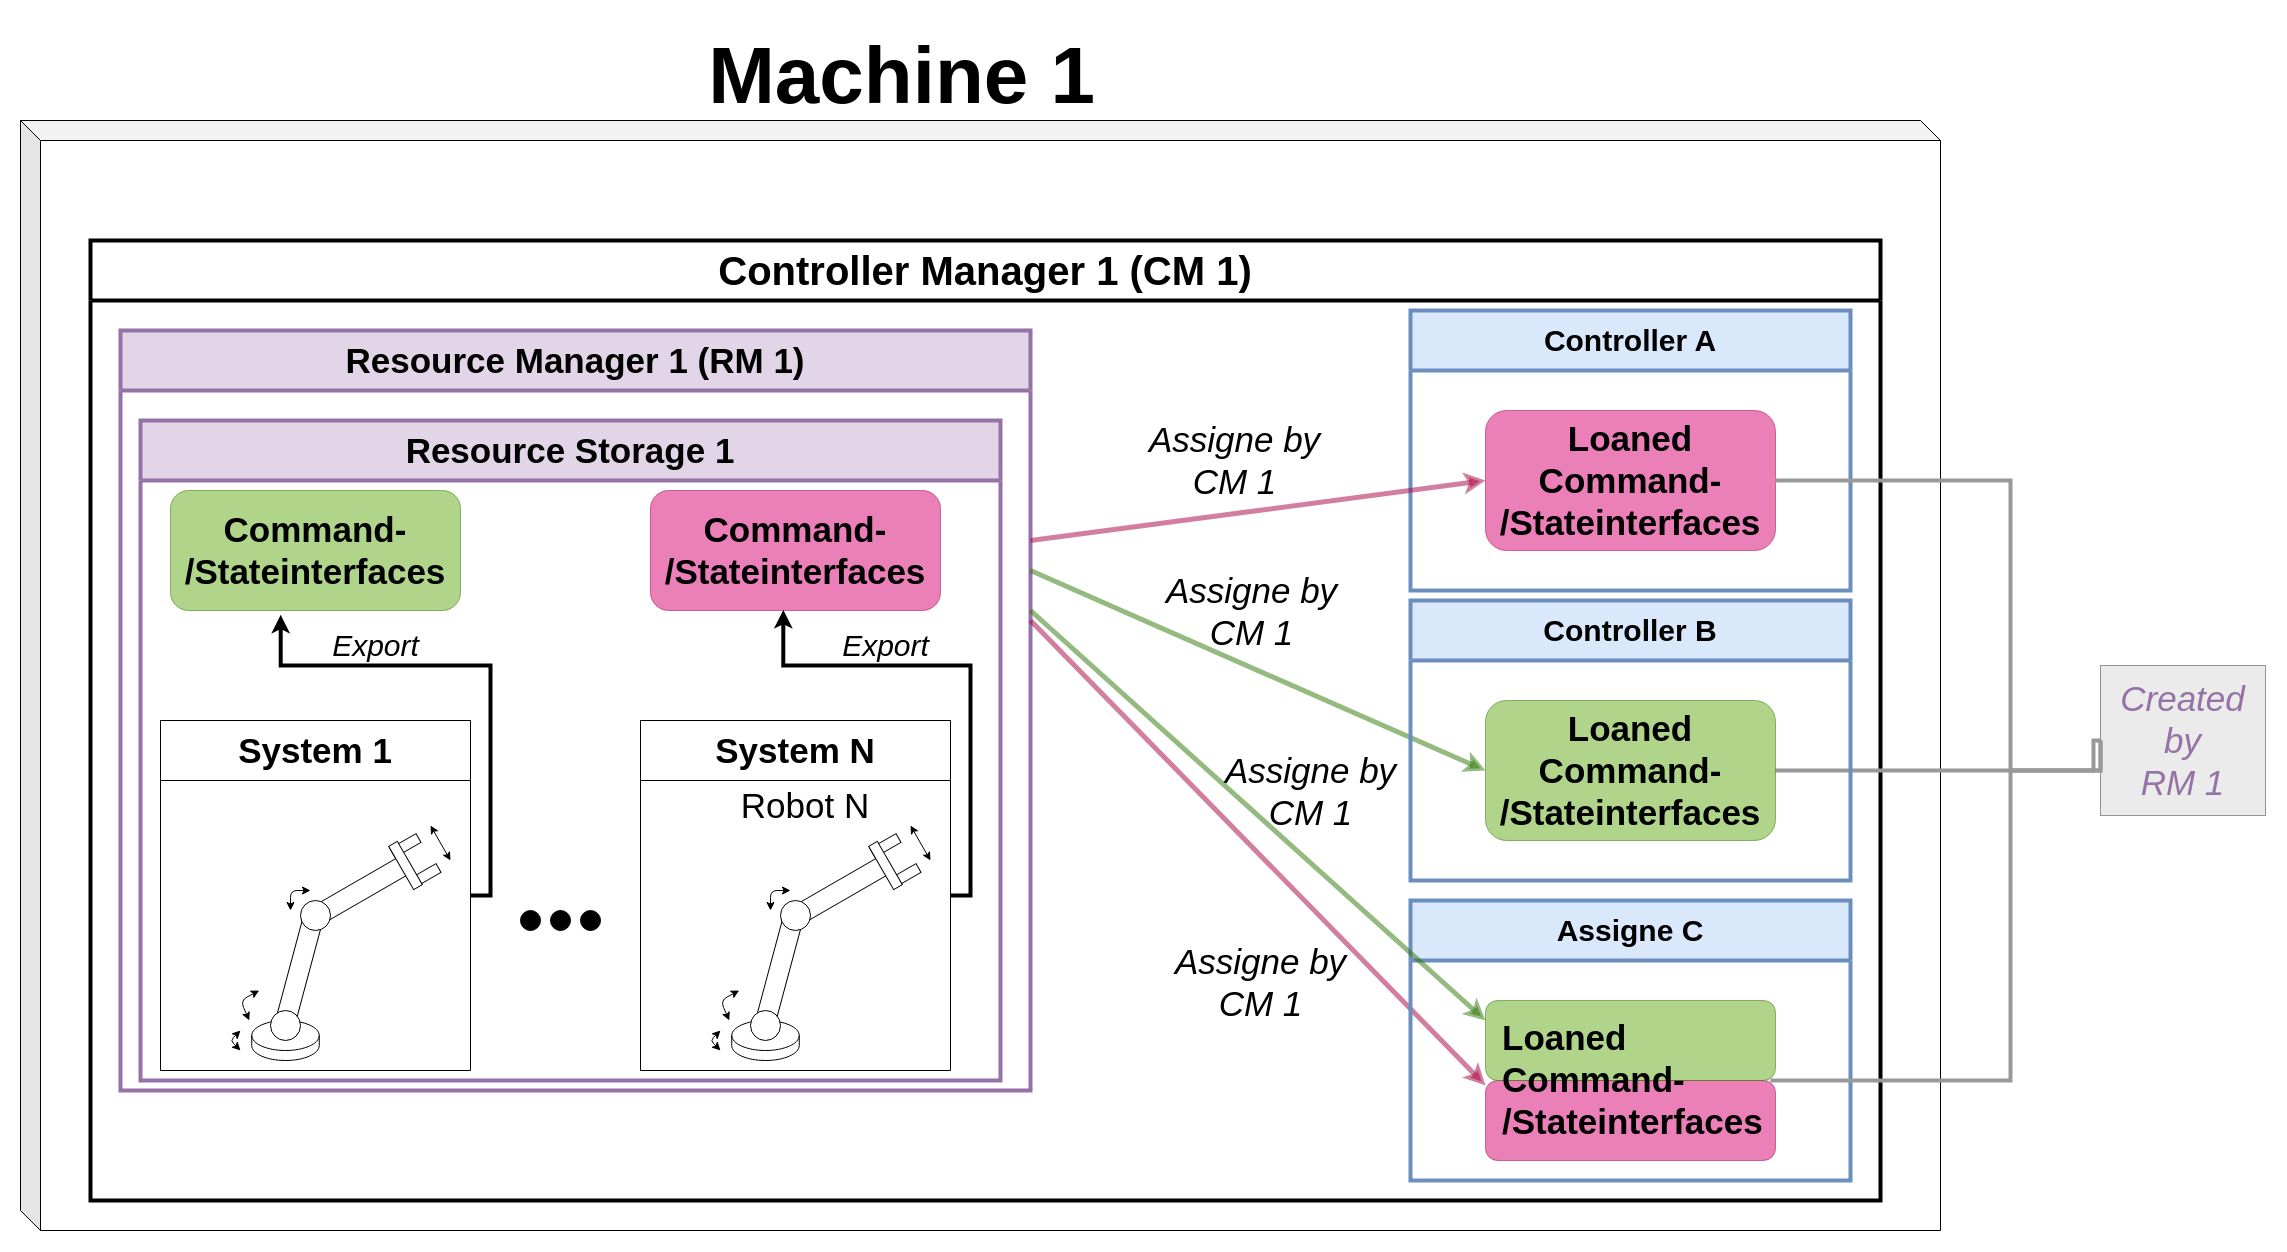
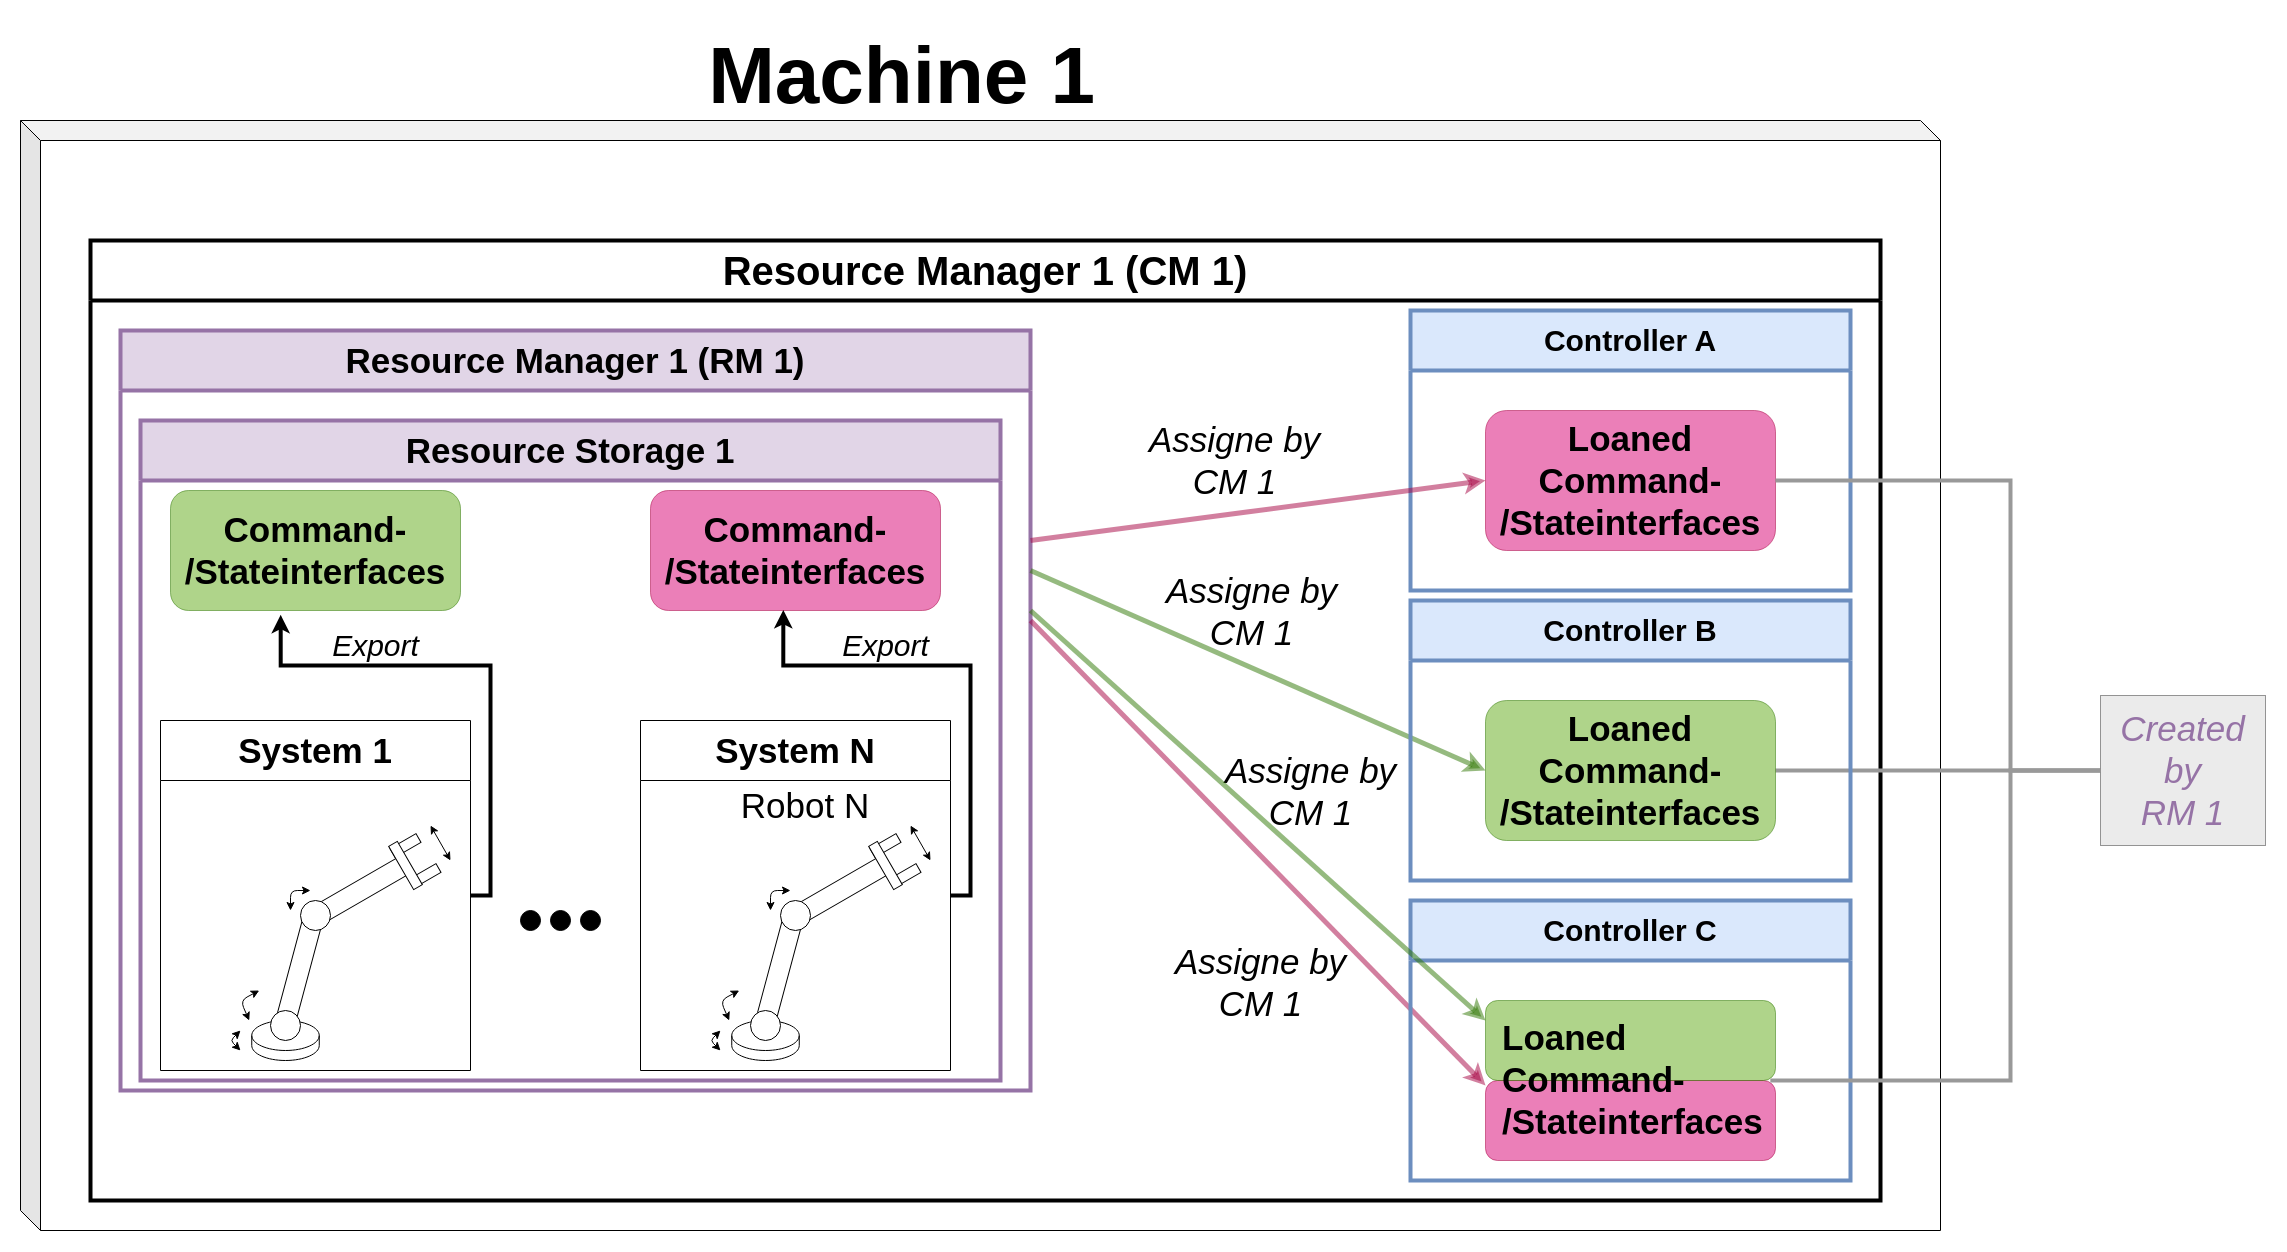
node "Controller Manager 1 (CM 1)": label "Controller Manager 1 (CM 1)" -> "Resource Manager 1 (CM 1)"
node "Created by RM 1": moved (2183, 741) -> (2183, 771)
node "Assigne C": label "Assigne C" -> "Controller C"
